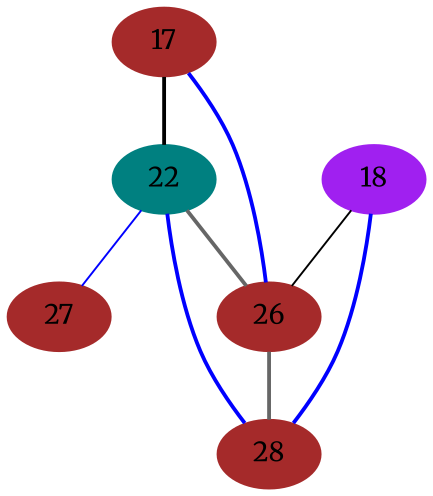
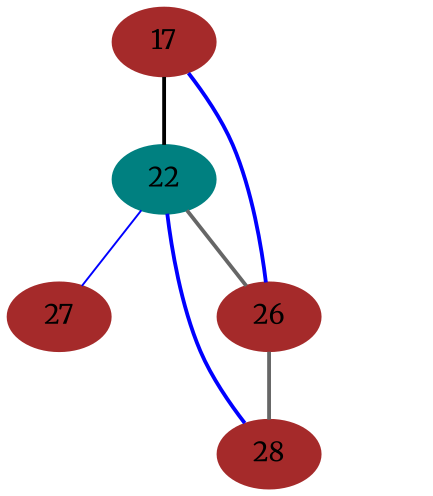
node "18": removed
